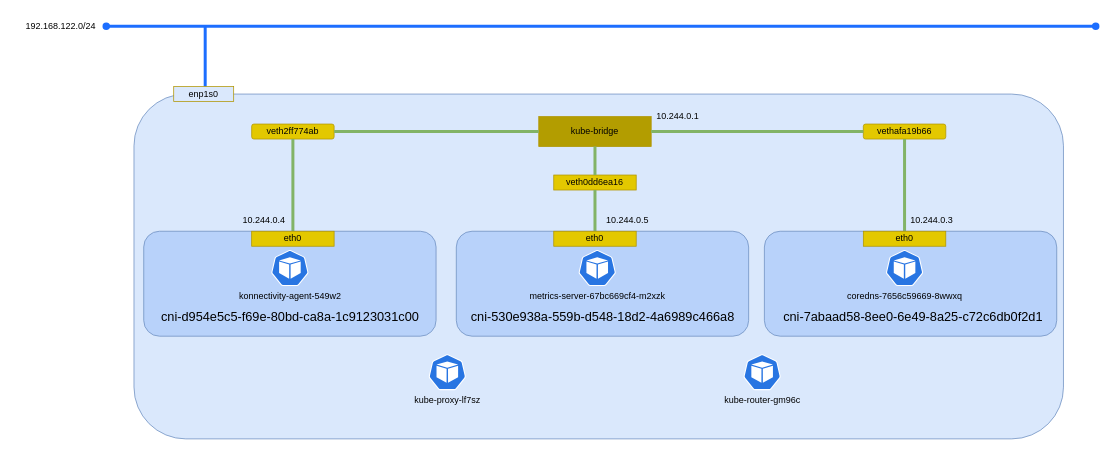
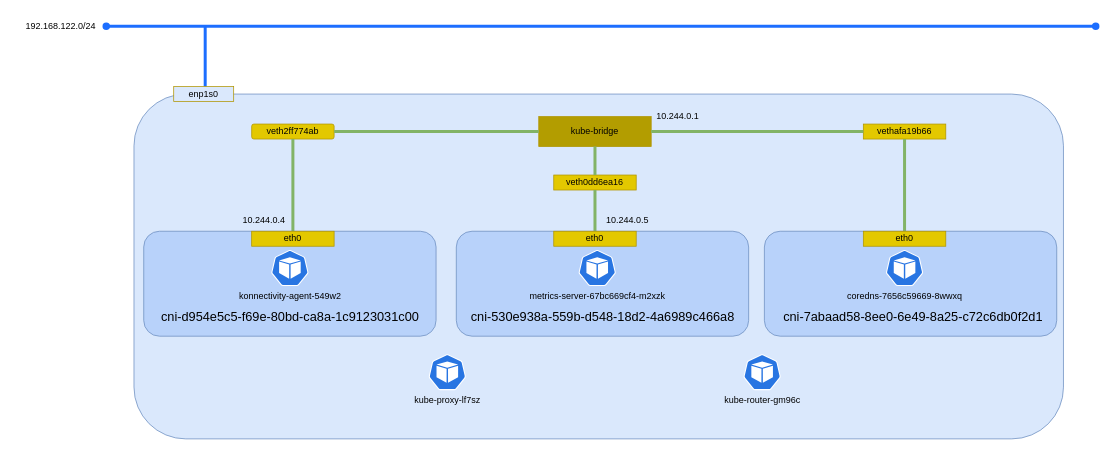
node "vethafa19b66": shape rounded rectangle -> rectangle
node "10.244.0.3": removed
